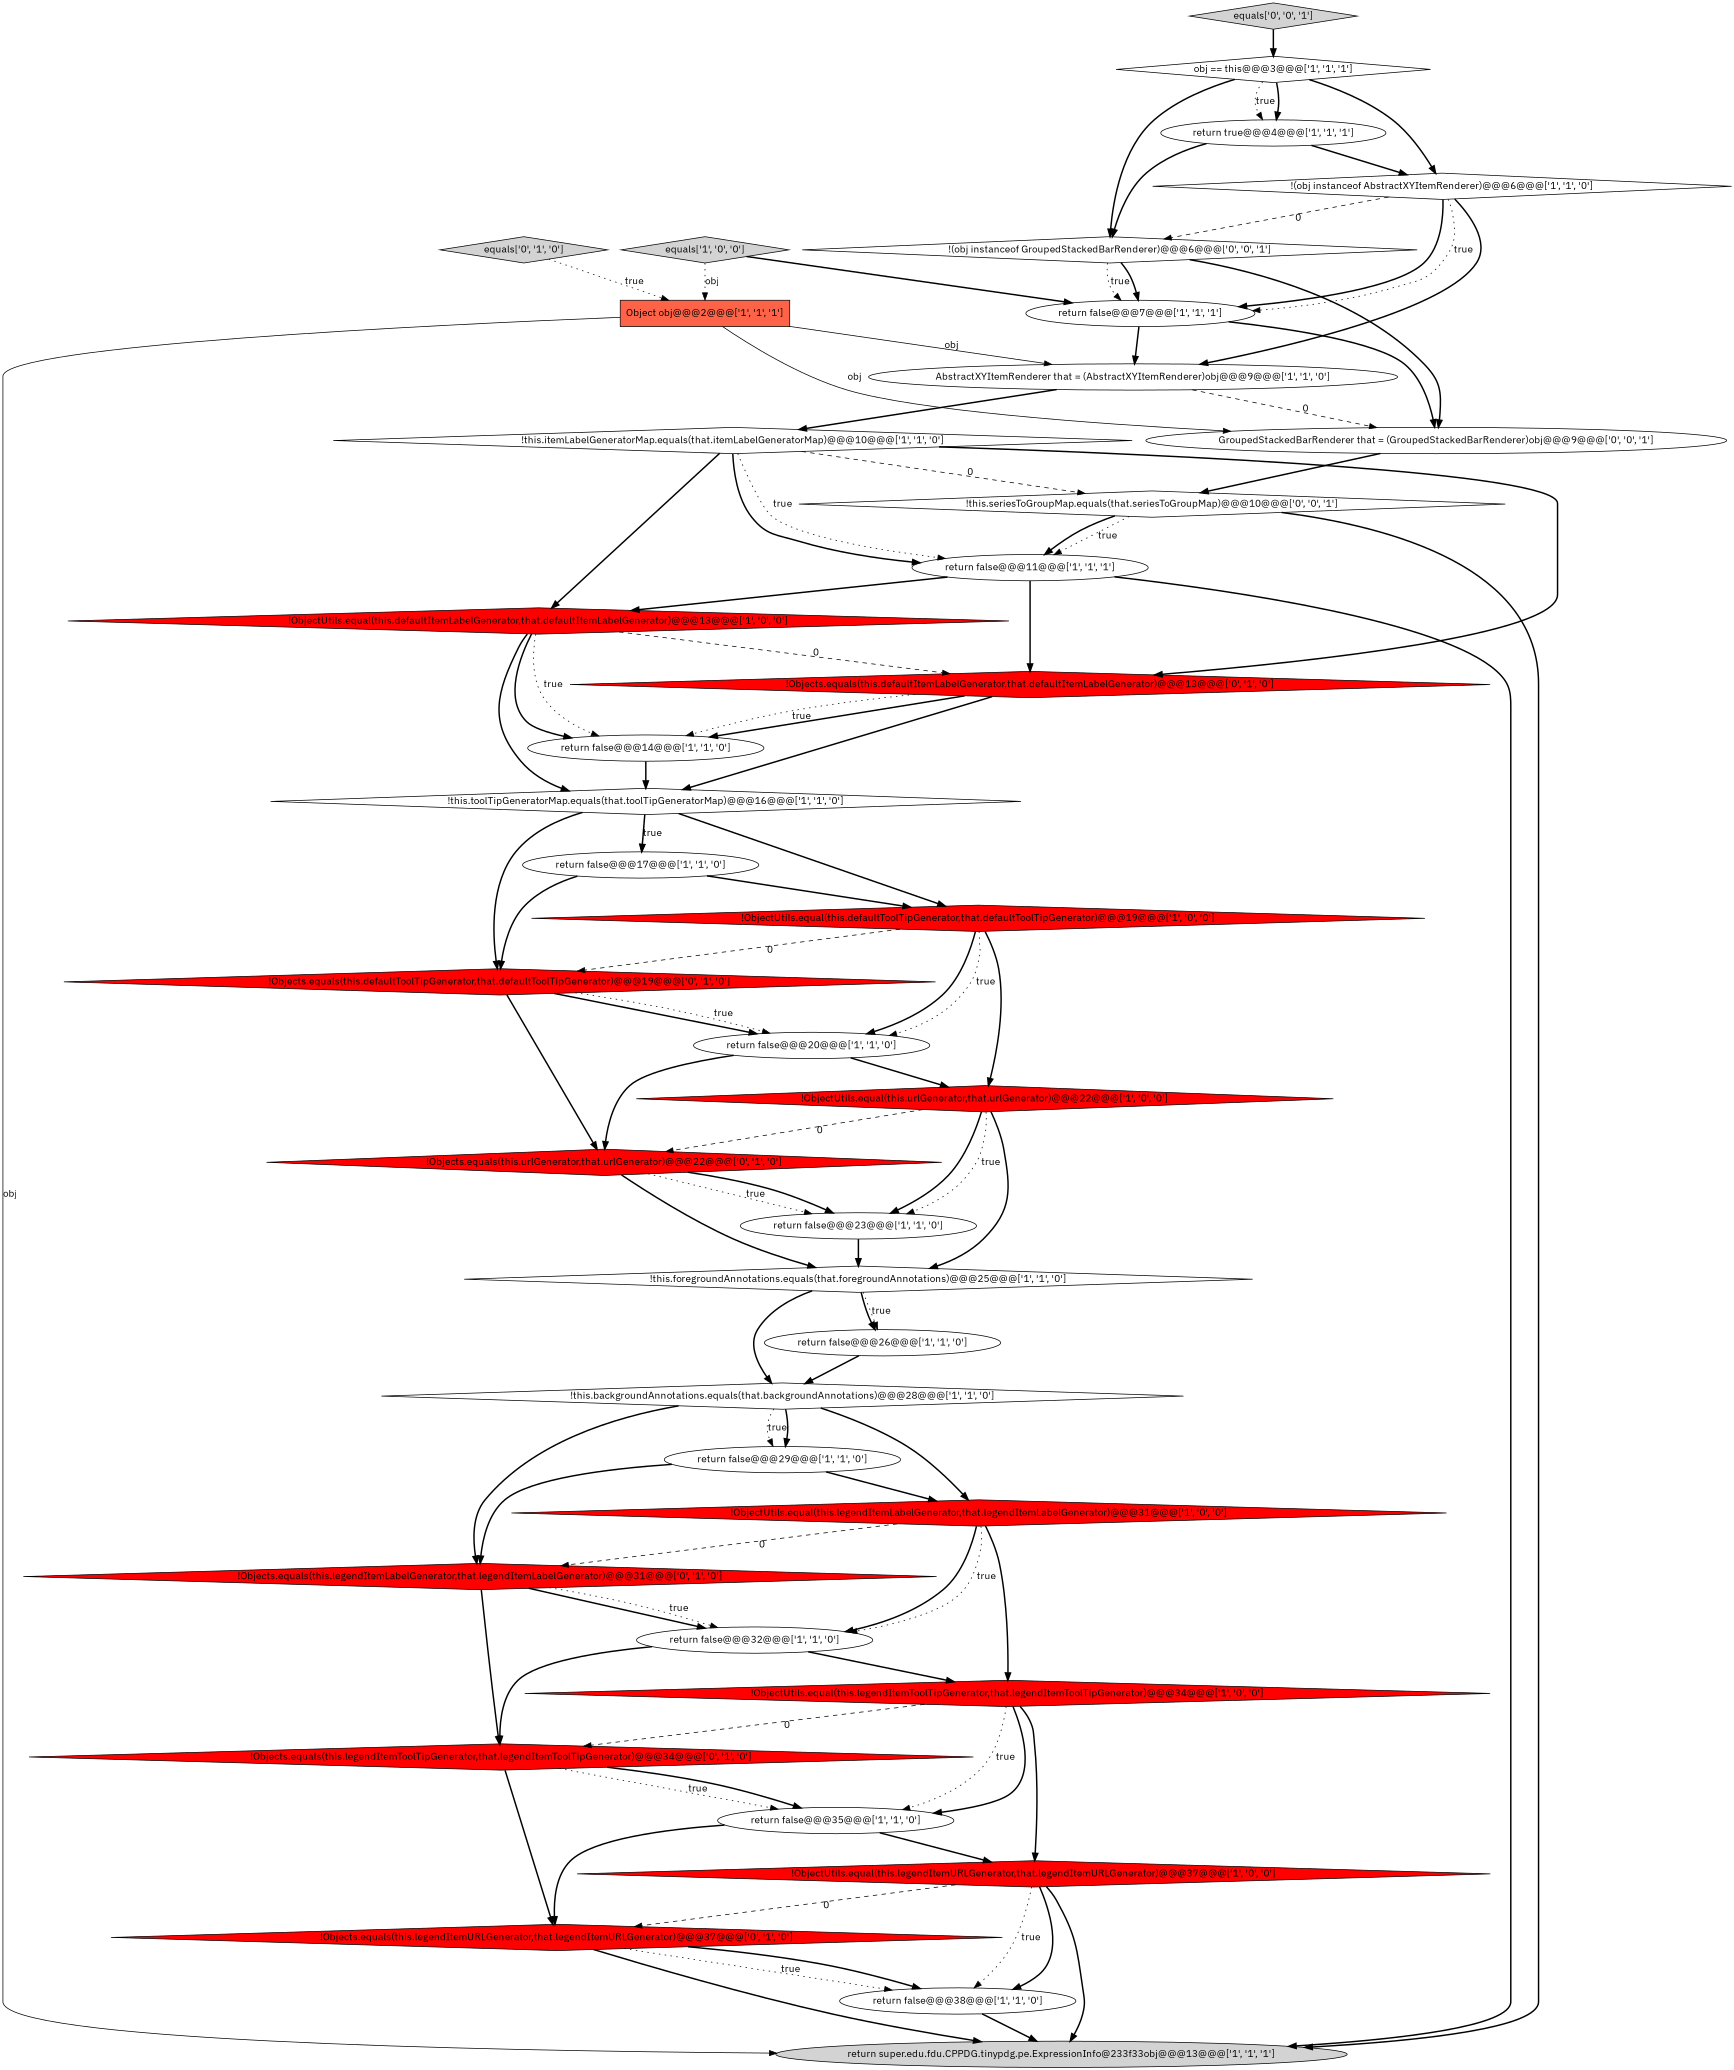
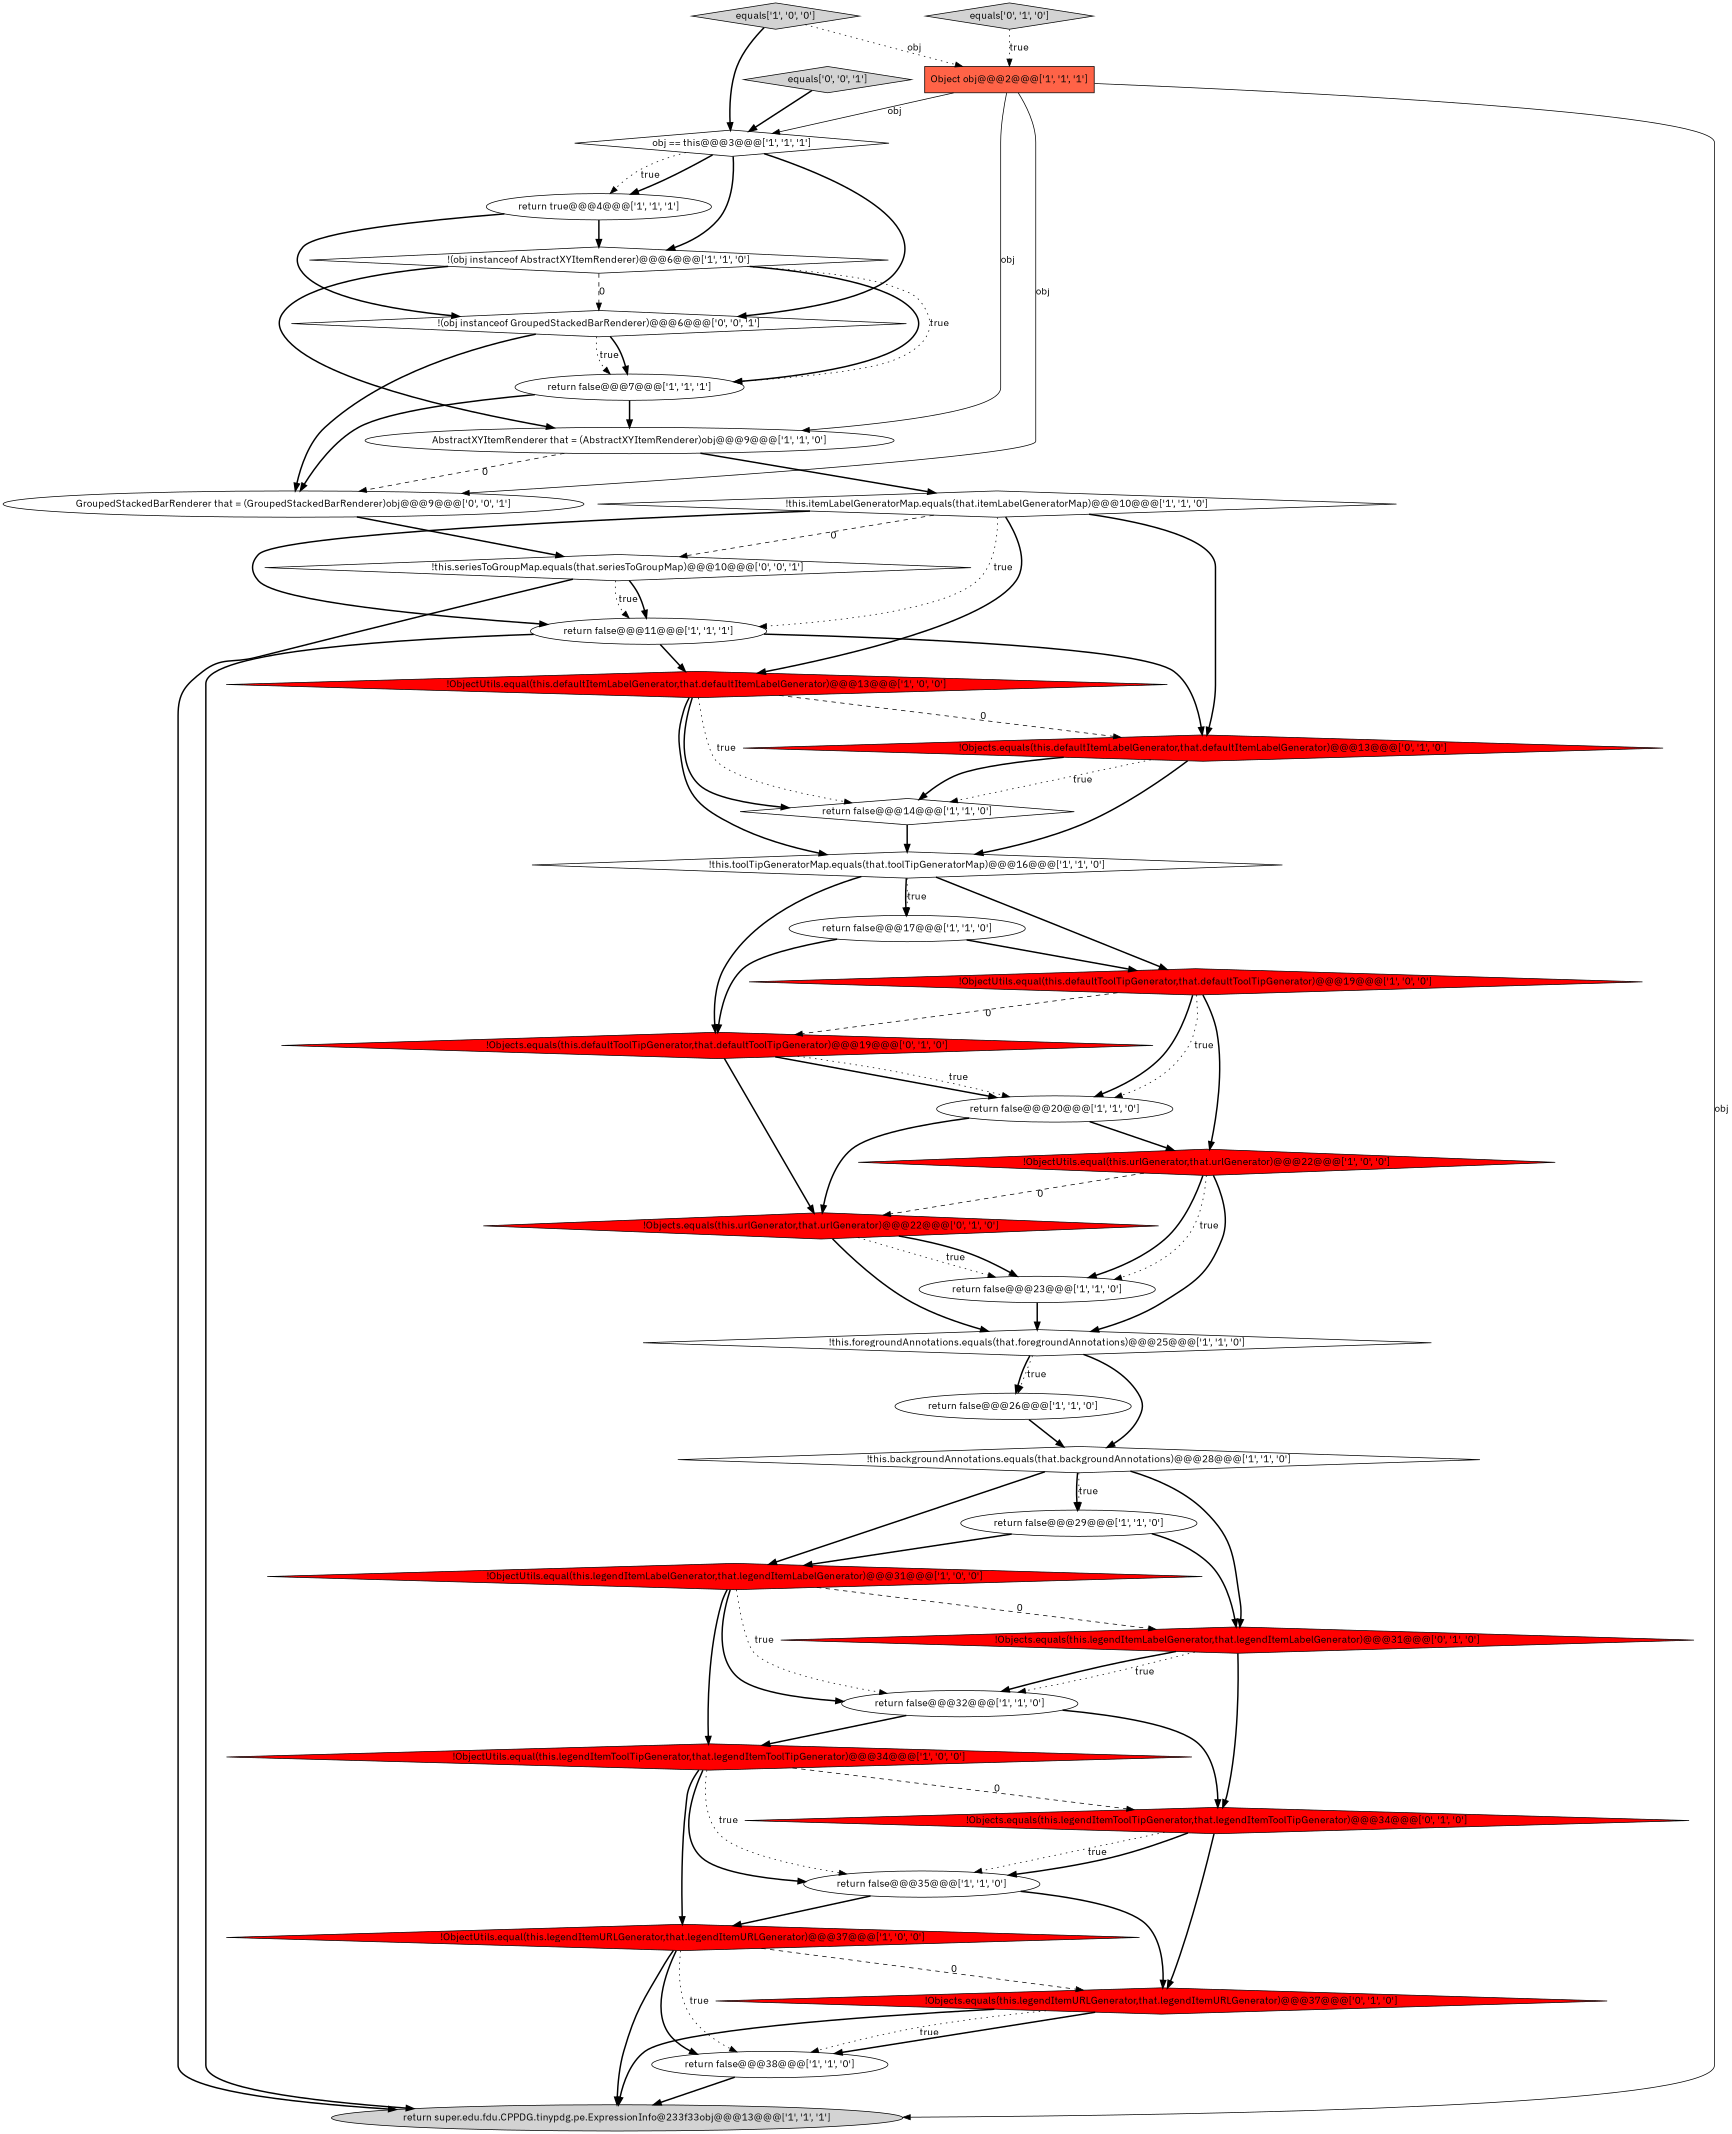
edge "Object obj@@@2@@@['1', '1', '1']" -> "obj == this@@@3@@@['1', '1', '1']": added, label "obj"
edge "equals['1', '0', '0']" -> "return false@@@7@@@['1', '1', '1']": now "equals['1', '0', '0']" -> "obj == this@@@3@@@['1', '1', '1']"
node "return false@@@14@@@['1', '1', '0']": shape ellipse -> diamond
